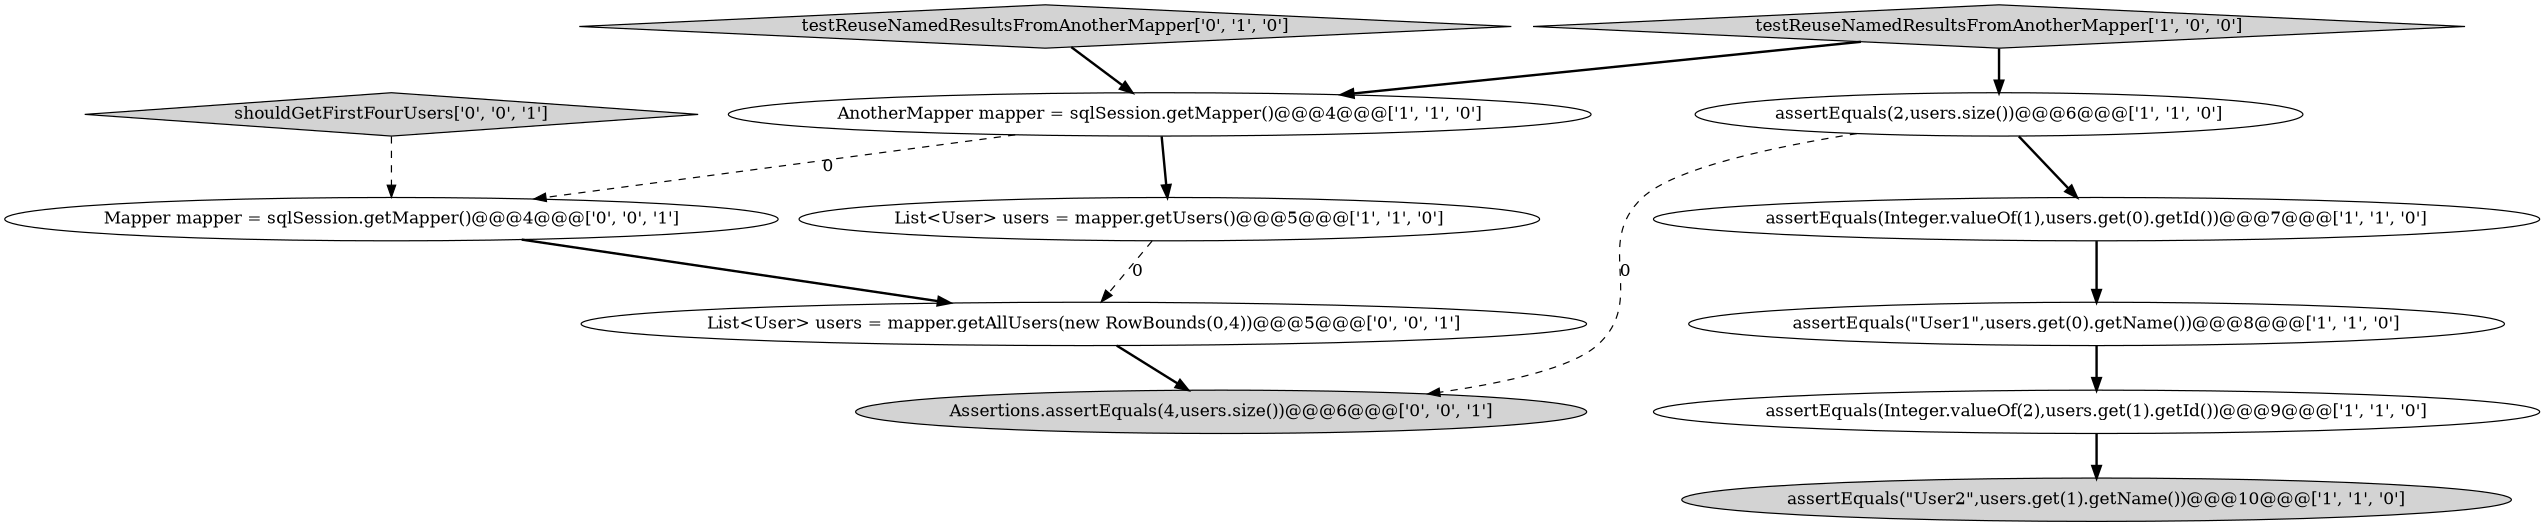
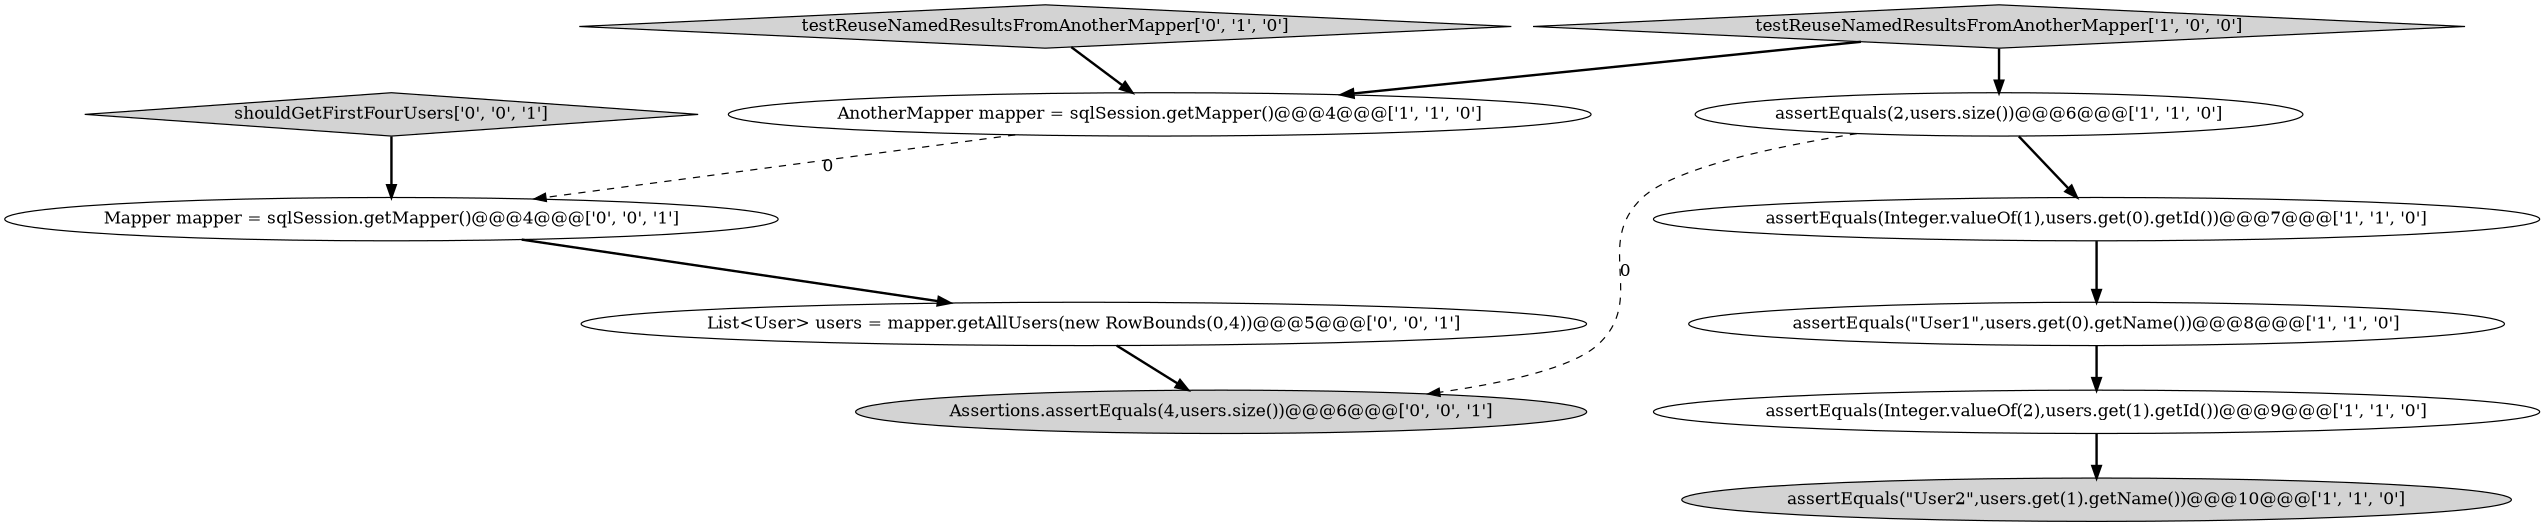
edge "shouldGetFirstFourUsers['0', '0', '1']" -> "Mapper mapper = sqlSession.getMapper()@@@4@@@['0', '0', '1']": style dashed -> bold
node "List<User> users = mapper.getUsers()@@@5@@@['1', '1', '0']": removed
